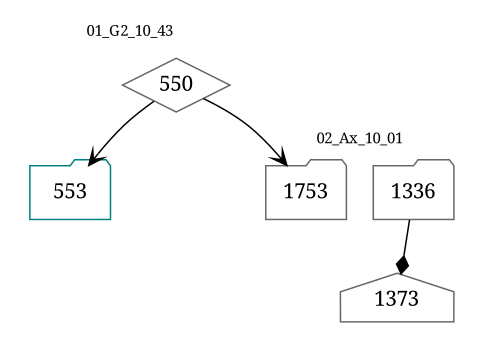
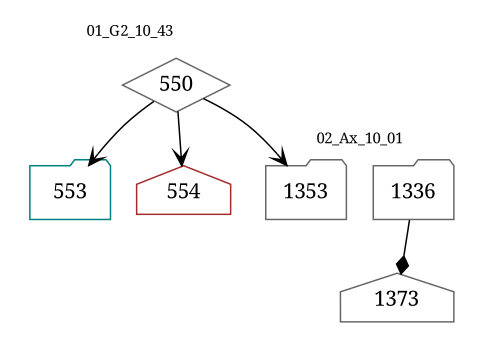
node "554": added
node "1753": label "1753" -> "1353"
